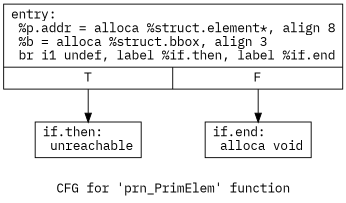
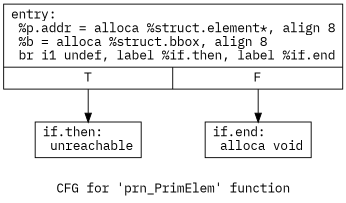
node "entry:": text "%b = alloca %struct.bbox, align 3" -> "%b = alloca %struct.bbox, align 8"
